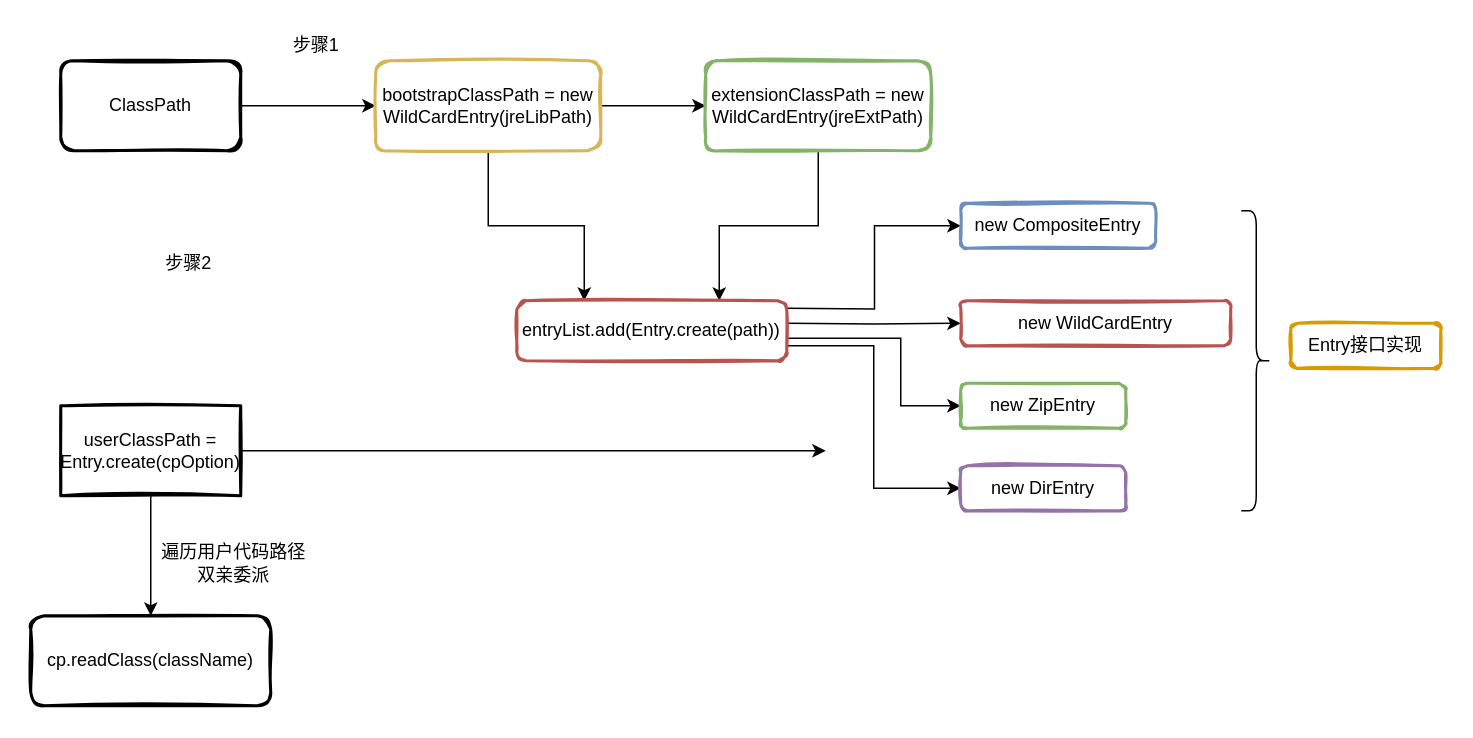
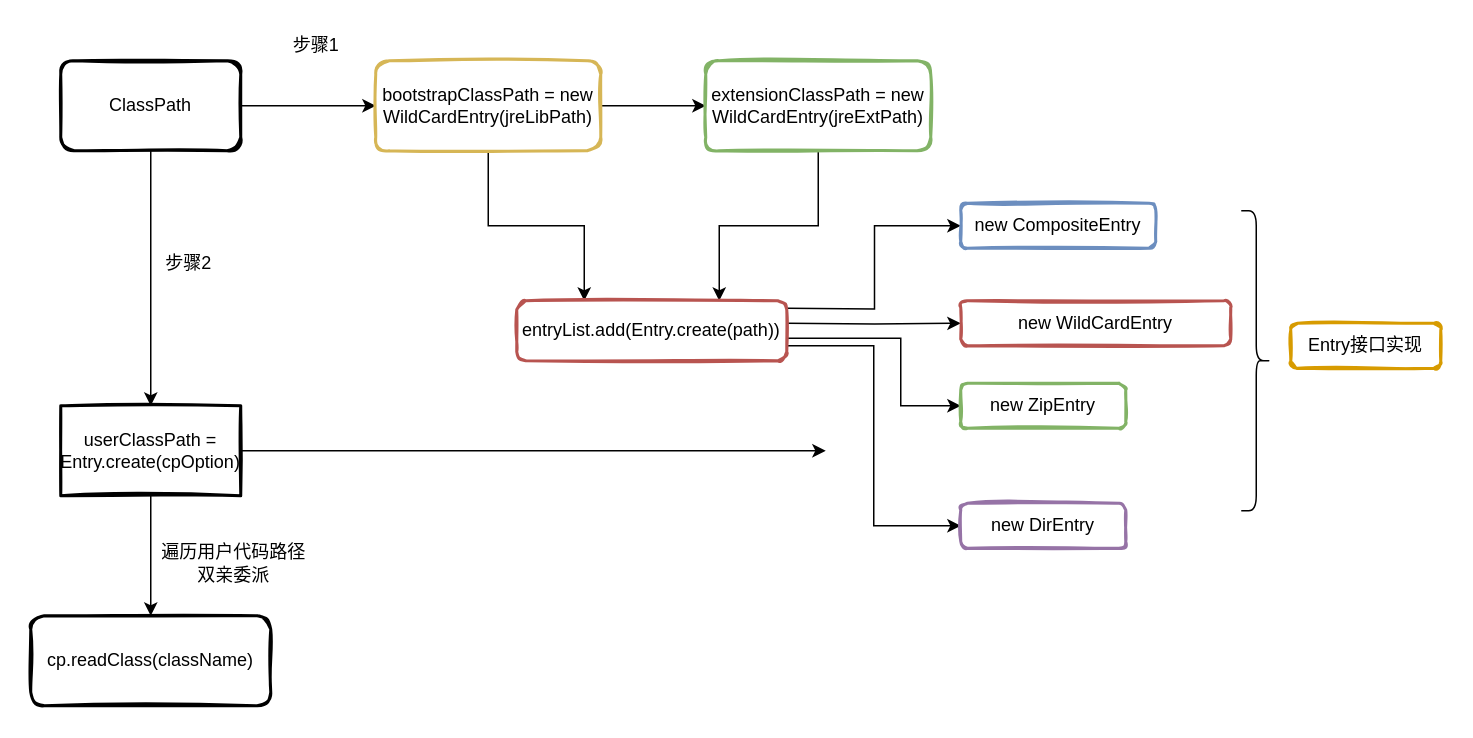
edge "ClassPath" -> "userClassPath = Entry.create(cpOption)": added
node "new DirEntry": moved (1043, 488) -> (1043, 526)
